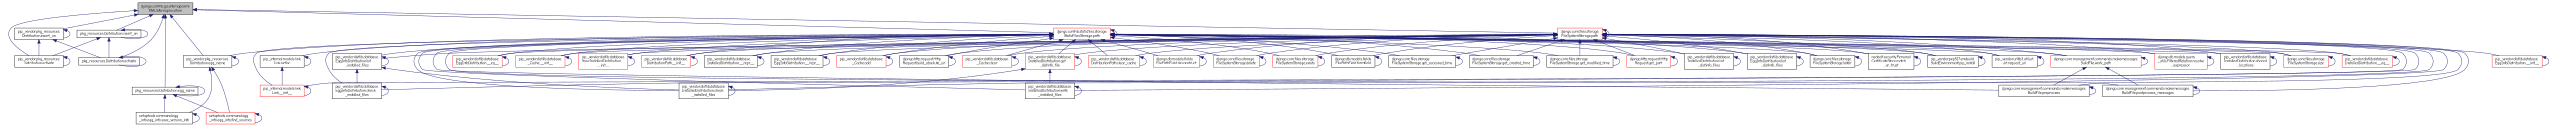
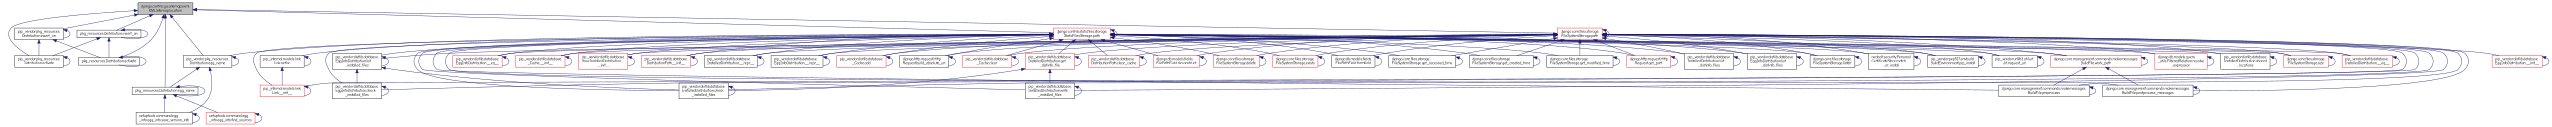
node "neobolt.security.Personal CertificateStore.match _or_trust": label "neobolt.security.Personal CertificateStore.match _or_trust" -> "neobolt.security.Personal CertificateStore.match _or_install"
edge "setuptools.command.egg _info.egg_info.find_sources" -> "pip._vendor.pkg_resources. Distribution.egg_name": now "pkg_resources.Distribution.egg_name" -> "pip._vendor.pkg_resources. Distribution.egg_name"
